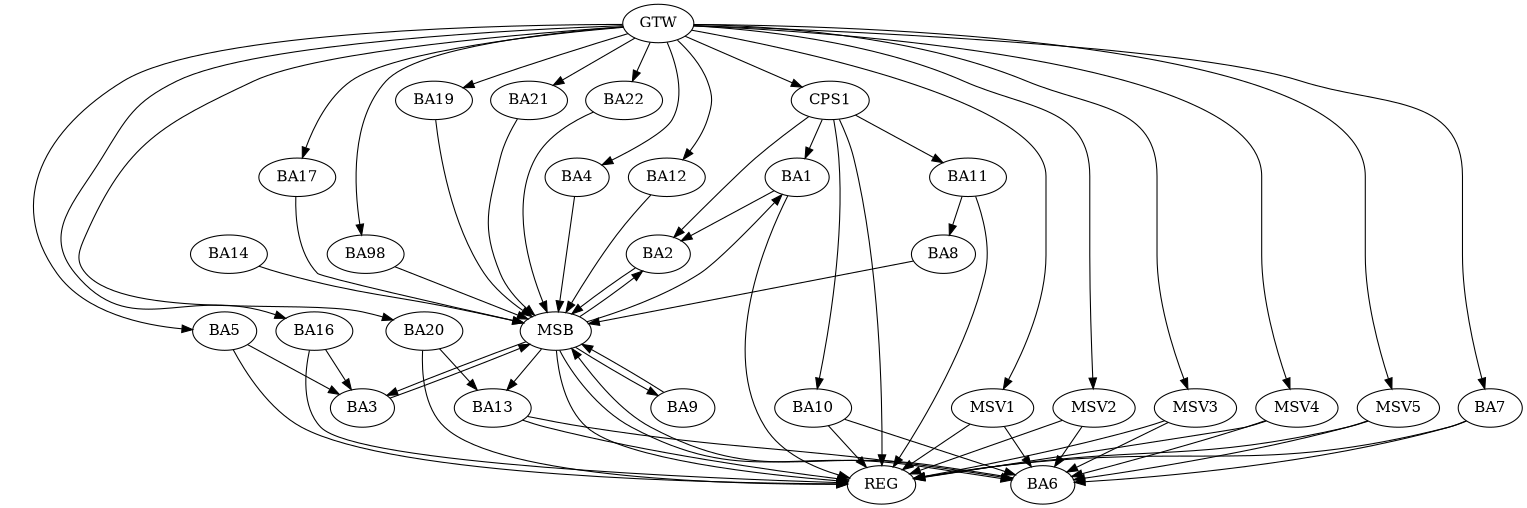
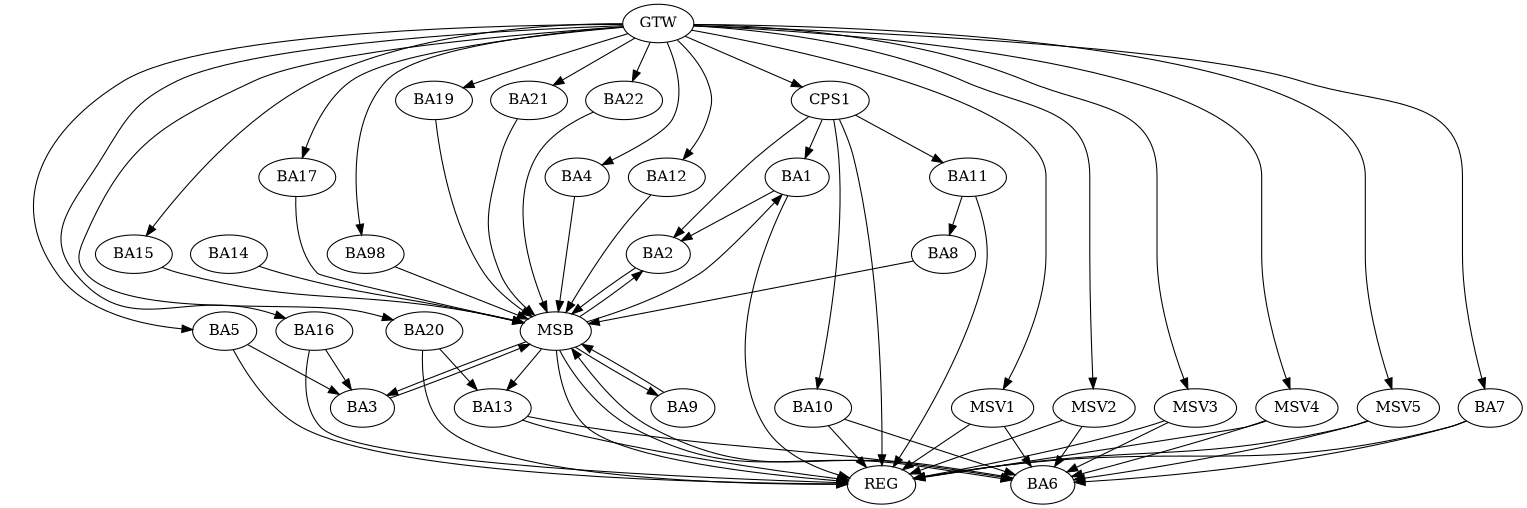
node "BA15": added
